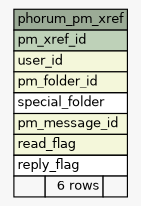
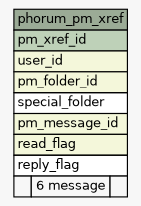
node "phorum_pm_xref": text "6 rows" -> "6 message"
